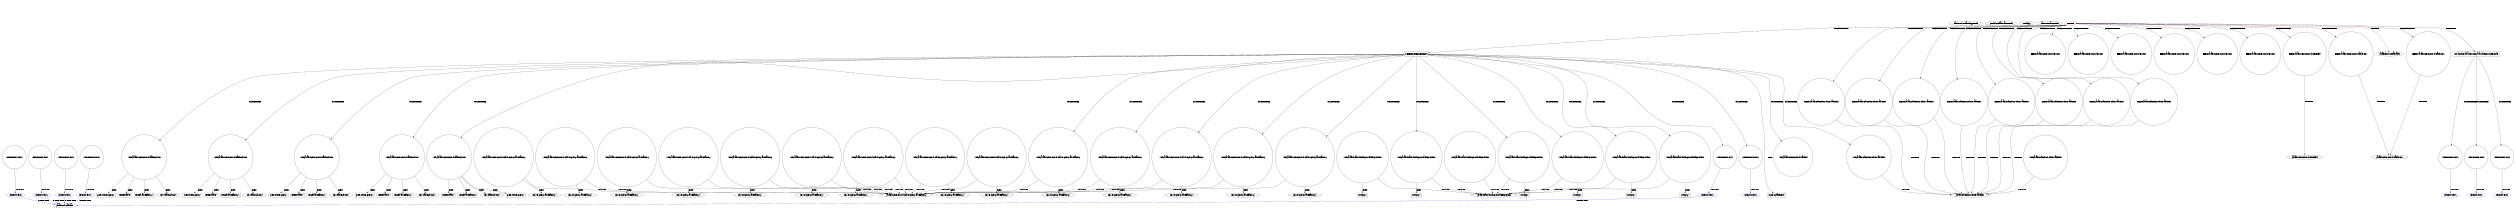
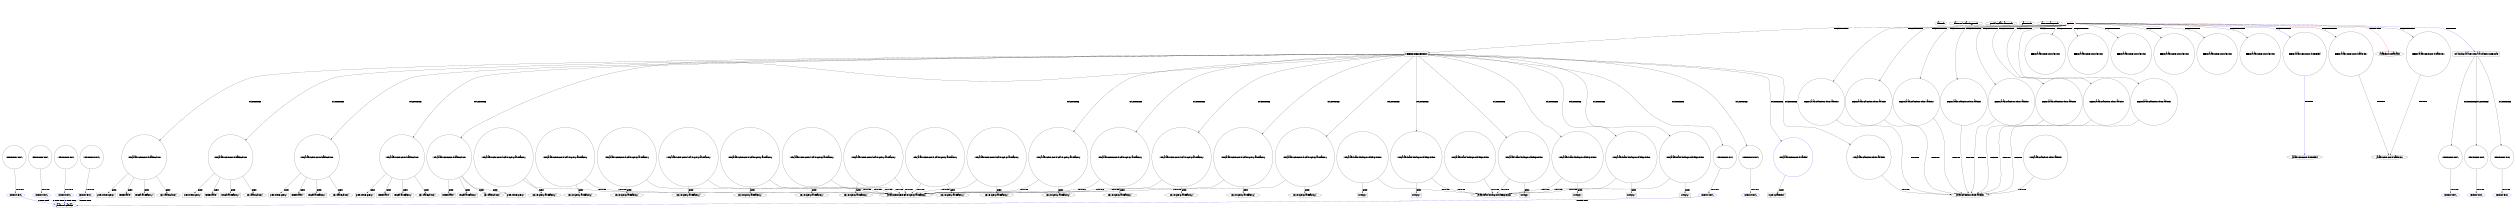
node "baseInfo": added
node "multiply": label "multiply" -> "patternInfo"
edge "CLIENT" -> "void binding(java.net.URL,java.util.ResourceBundle)": color black -> blue
edge "CLIENT" -> "javafx.fxml.Initializable": label "OF_TYPE" -> "IMPLEMENT"
edge "METHOD_DECLARATION" -> "super.updateItem()": now "VAR:javafx.scene.control.Labeled" -> "super.updateItem()"
node "javafx.scene.control.cell.PropertyValueFactory": label "javafx.scene.control.cell.PropertyValueFactory" -> "javafx.scene.scene.cell.PropertyValueFactory"
